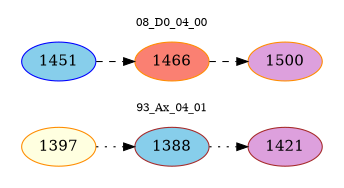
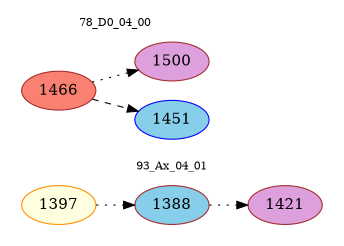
cluster "08_D0_04_00": label "08_D0_04_00" -> "78_D0_04_00"
edge "1451" -> "1466": reversed
node "1466": color darkorange -> brown
edge "1466" -> "1500": style dashed -> dotted
node "1500": color darkorange -> brown
